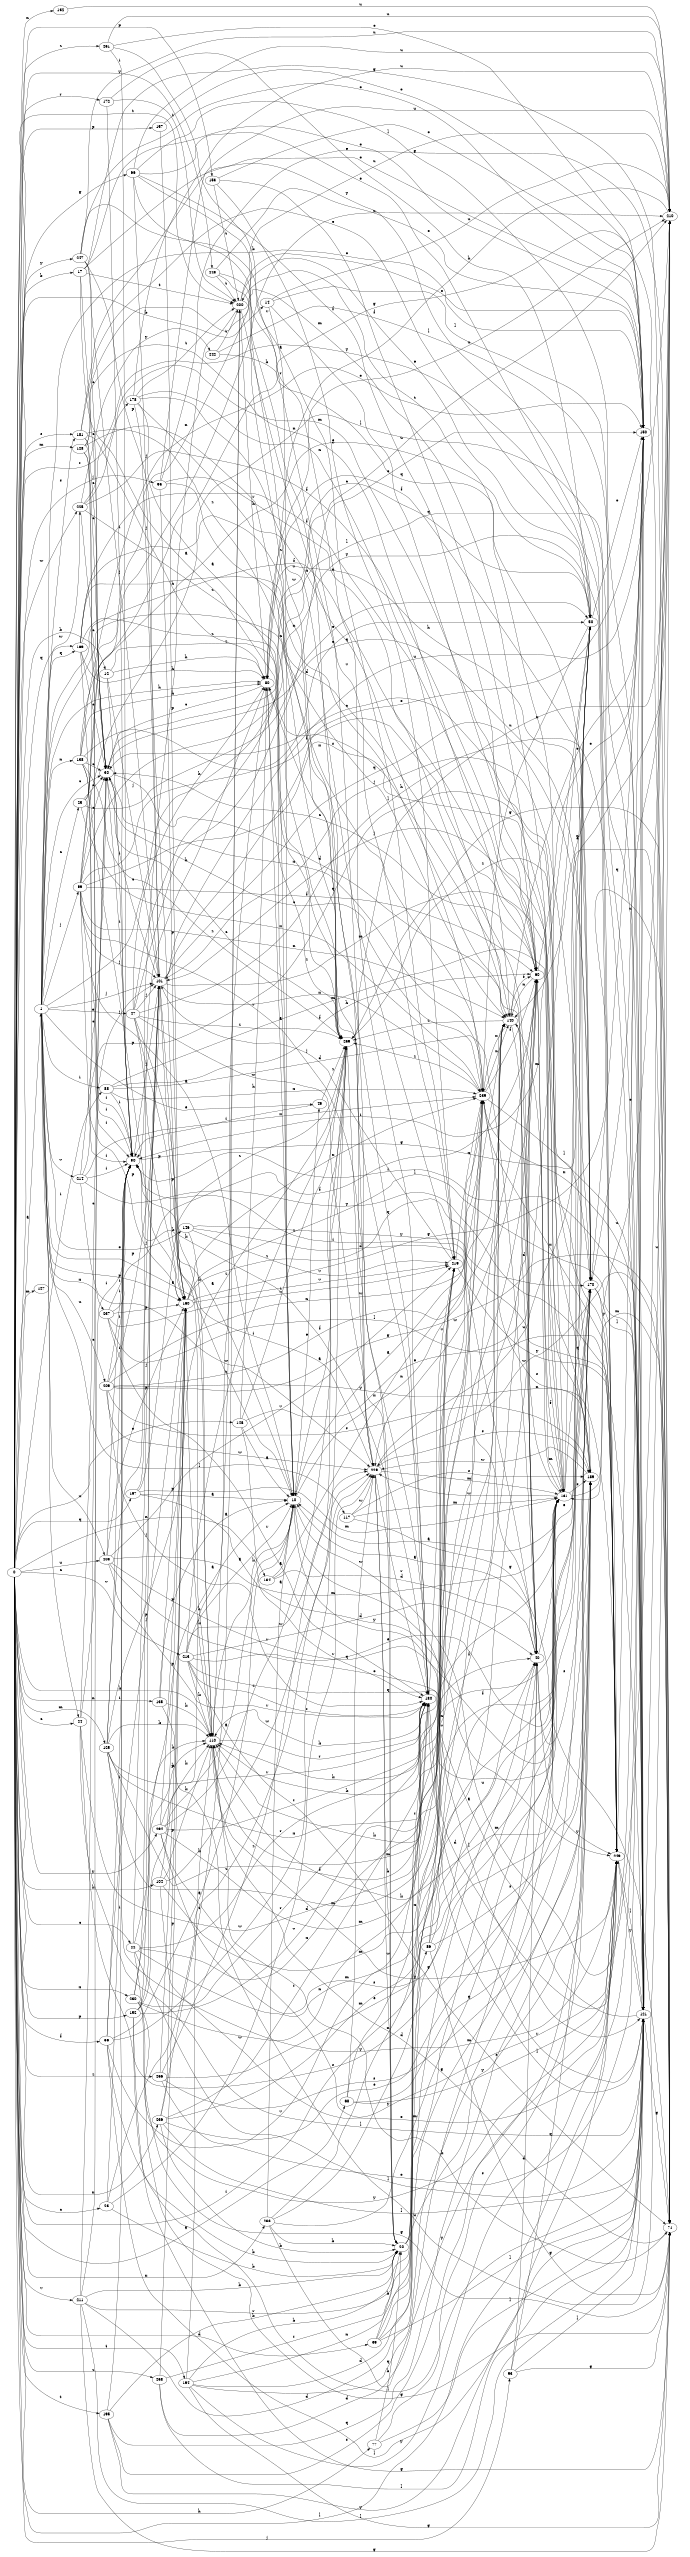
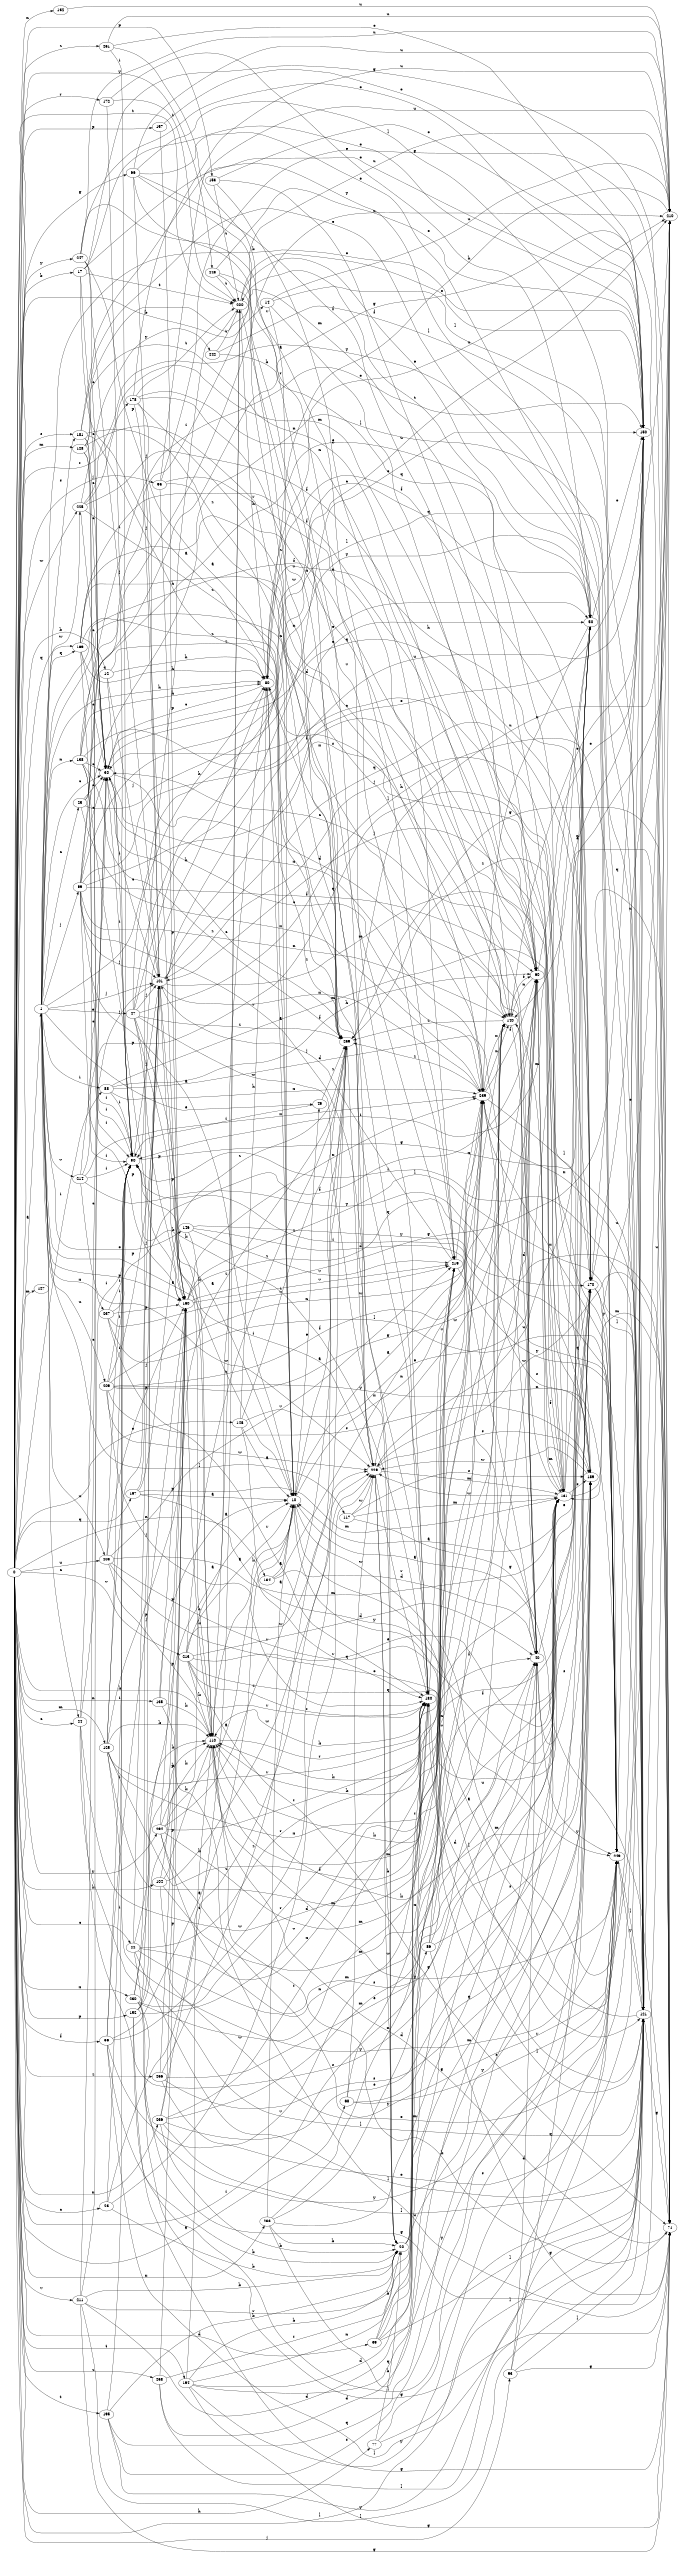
edge "200" -> "90": label "n" -> "i"
